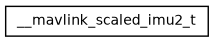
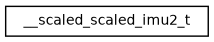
node "__mavlink_scaled_imu2_t": label "__mavlink_scaled_imu2_t" -> "__scaled_scaled_imu2_t"
